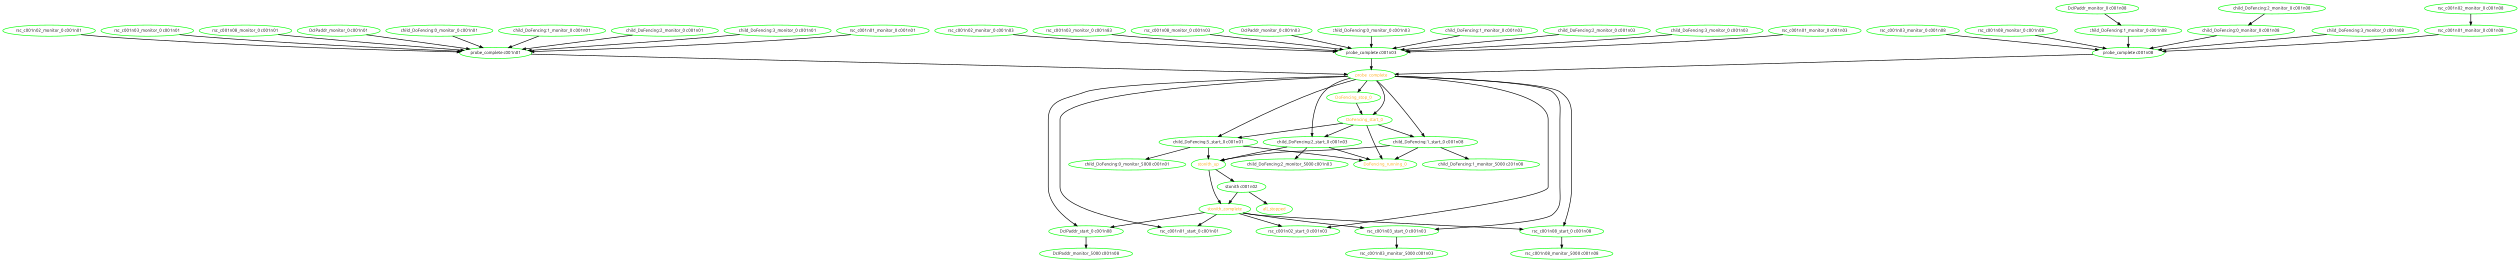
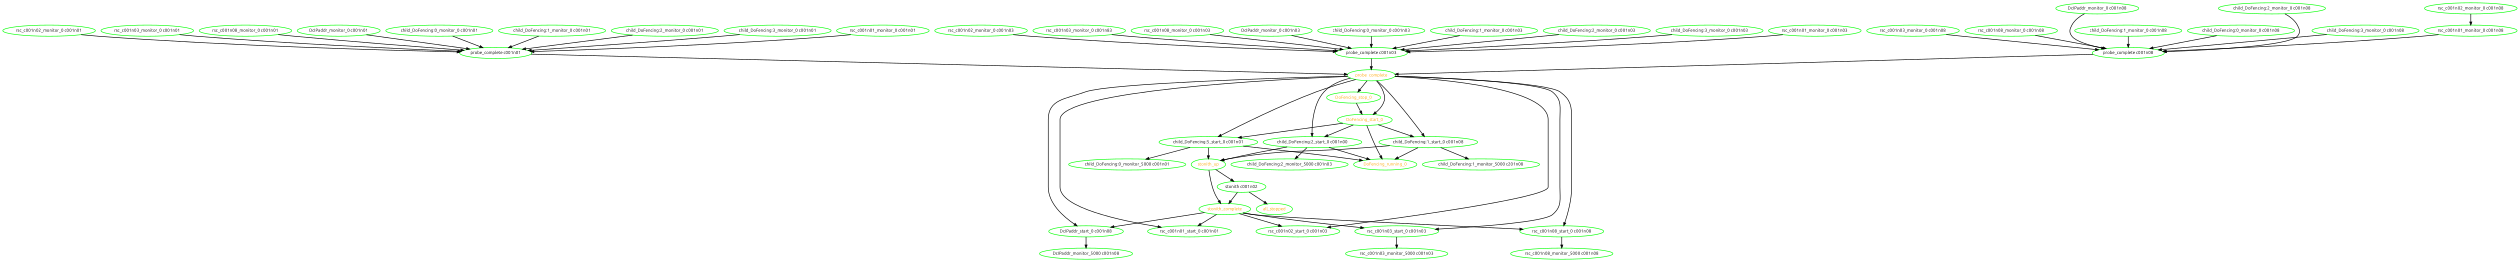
edge "DcIPaddr_monitor_0 c001n08" -> "child_DoFencing:1_monitor_0 c001n08": now "DcIPaddr_monitor_0 c001n08" -> "probe_complete c001n08"
edge "child_DoFencing:2_monitor_0 c001n08" -> "child_DoFencing:0_monitor_0 c001n08": now "child_DoFencing:2_monitor_0 c001n08" -> "probe_complete c001n08"
node "child_DoFencing:2_start_0 c001n03": label "child_DoFencing:2_start_0 c001n03" -> "child_DoFencing:2_start_0 c001n00"
